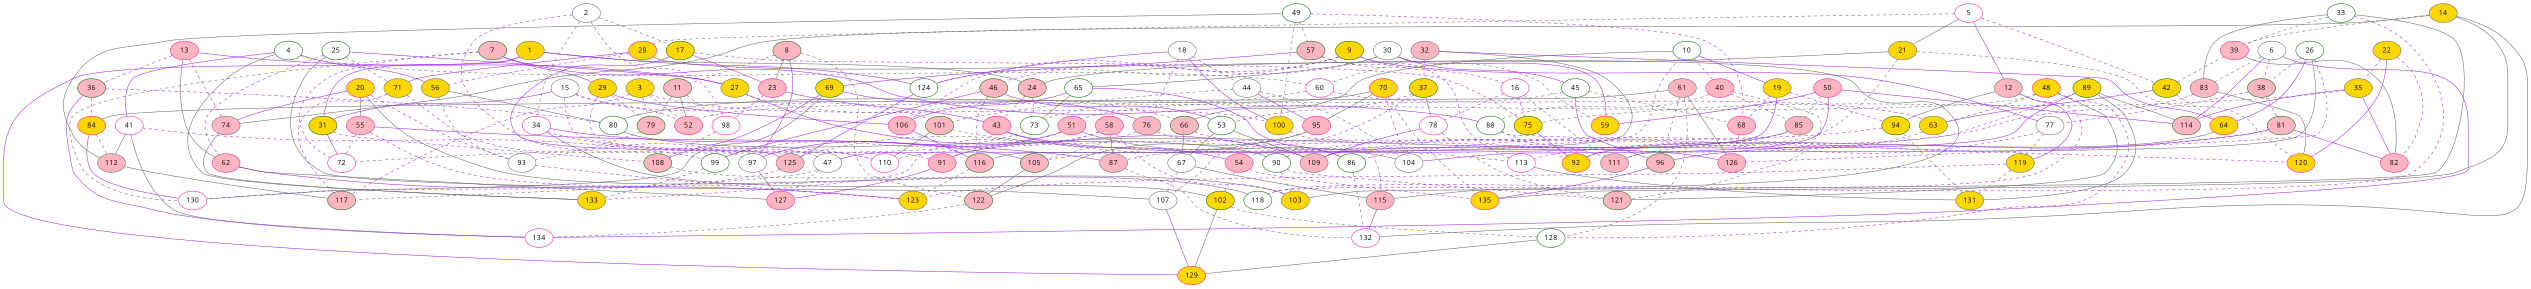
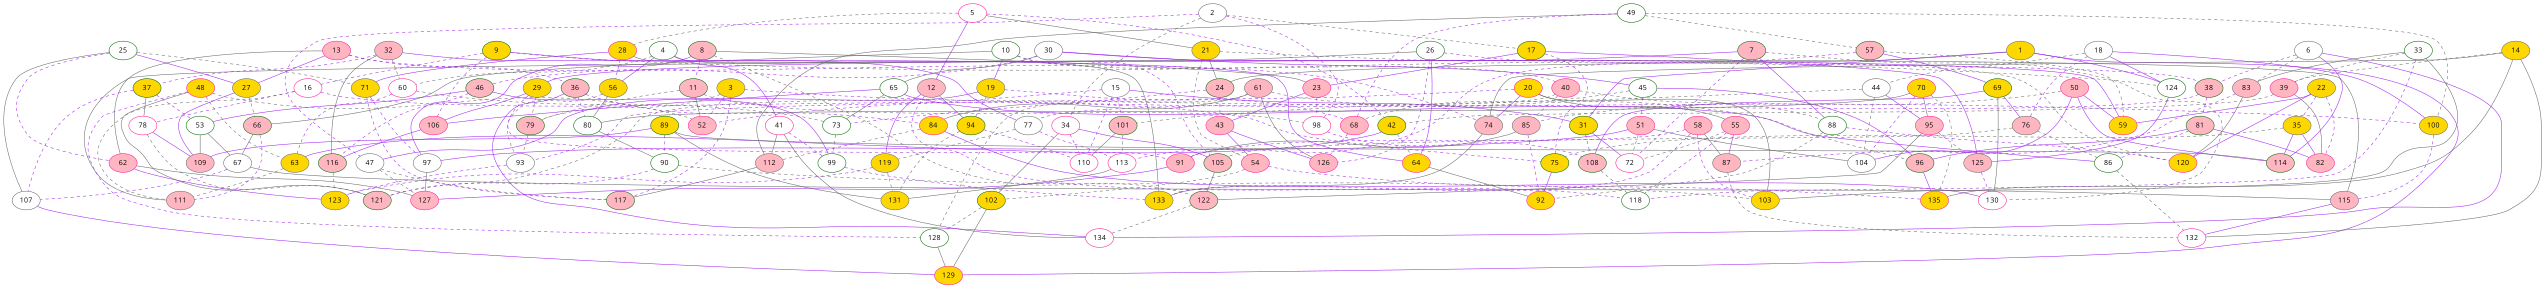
edge "22" -- "59": added
